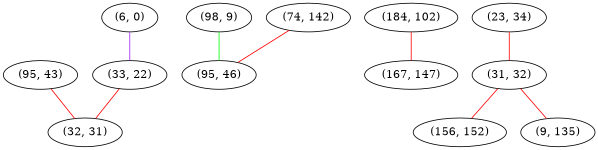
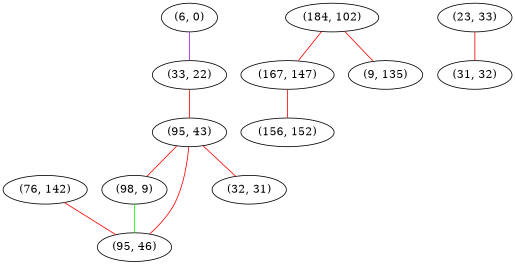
node "(74, 142)": label "(74, 142)" -> "(76, 142)"
node "(23, 34)": label "(23, 34)" -> "(23, 33)"
edge "(31, 32)" -- "(156, 152)": now "(167, 147)" -- "(156, 152)"
edge "(31, 32)" -- "(9, 135)": now "(184, 102)" -- "(9, 135)"
edge "(33, 22)" -- "(32, 31)": now "(33, 22)" -- "(95, 43)"
edge "(95, 43)" -- "(98, 9)": added
edge "(95, 43)" -- "(95, 46)": added
